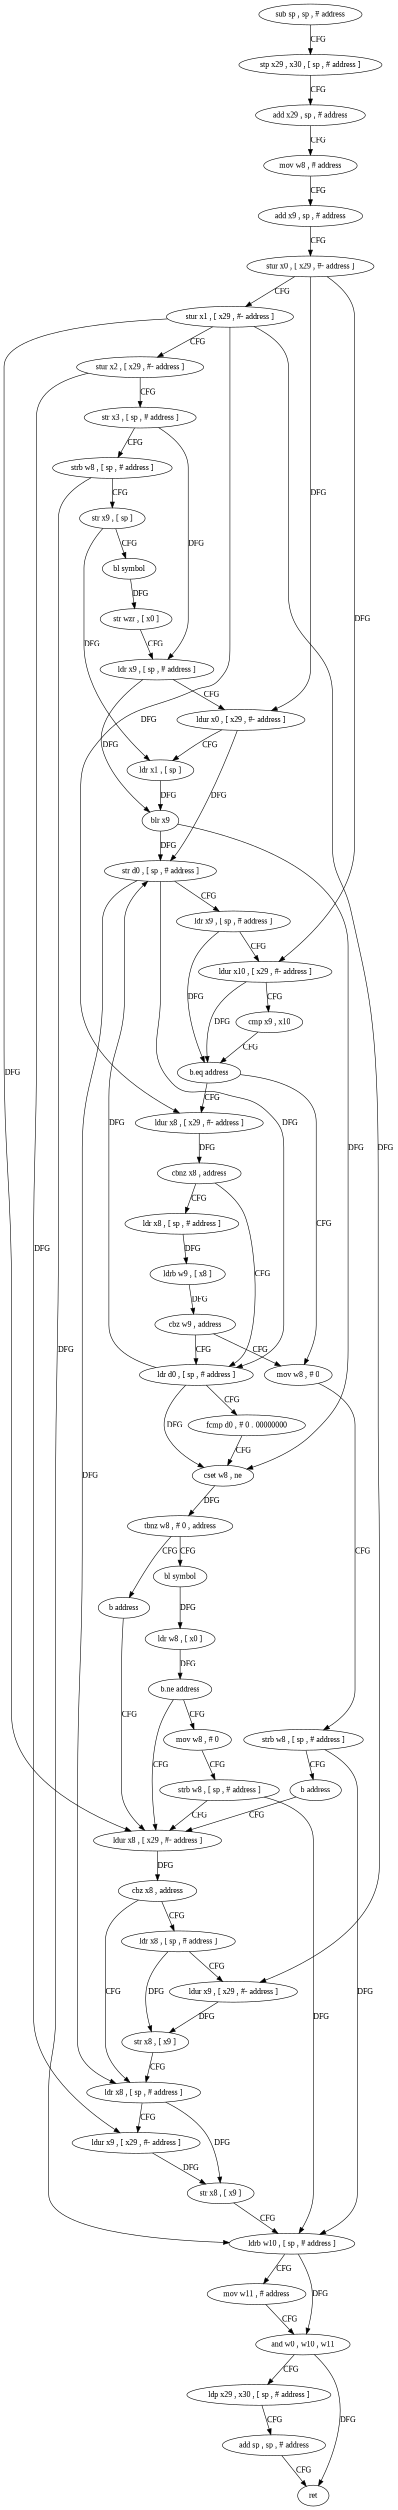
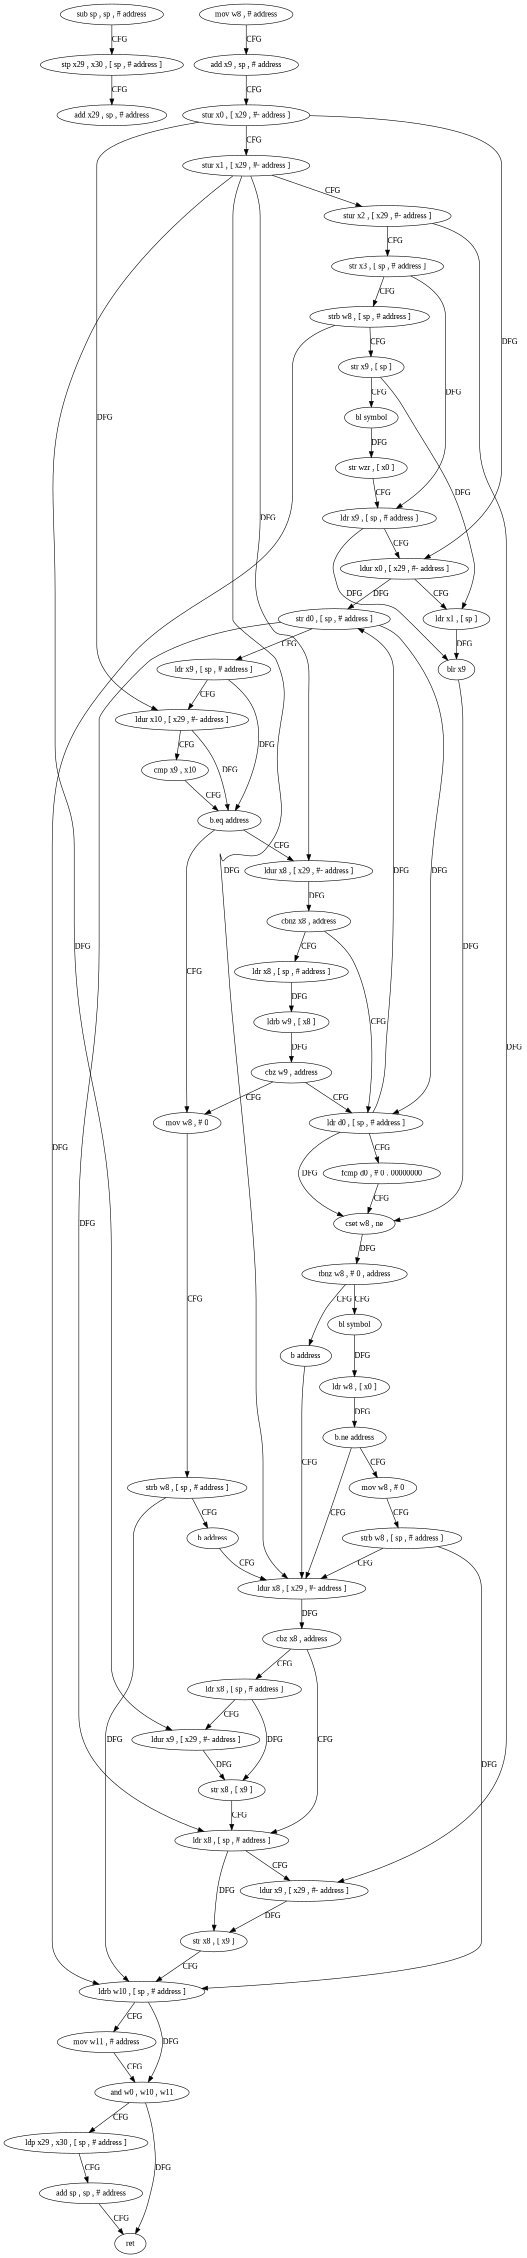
edge "add x29 , sp , # address" -> "mov w8 , # address": removed, label "CFG"
edge "blr x9" -> "str d0 , [ sp , # address ]": removed, label "DFG"
